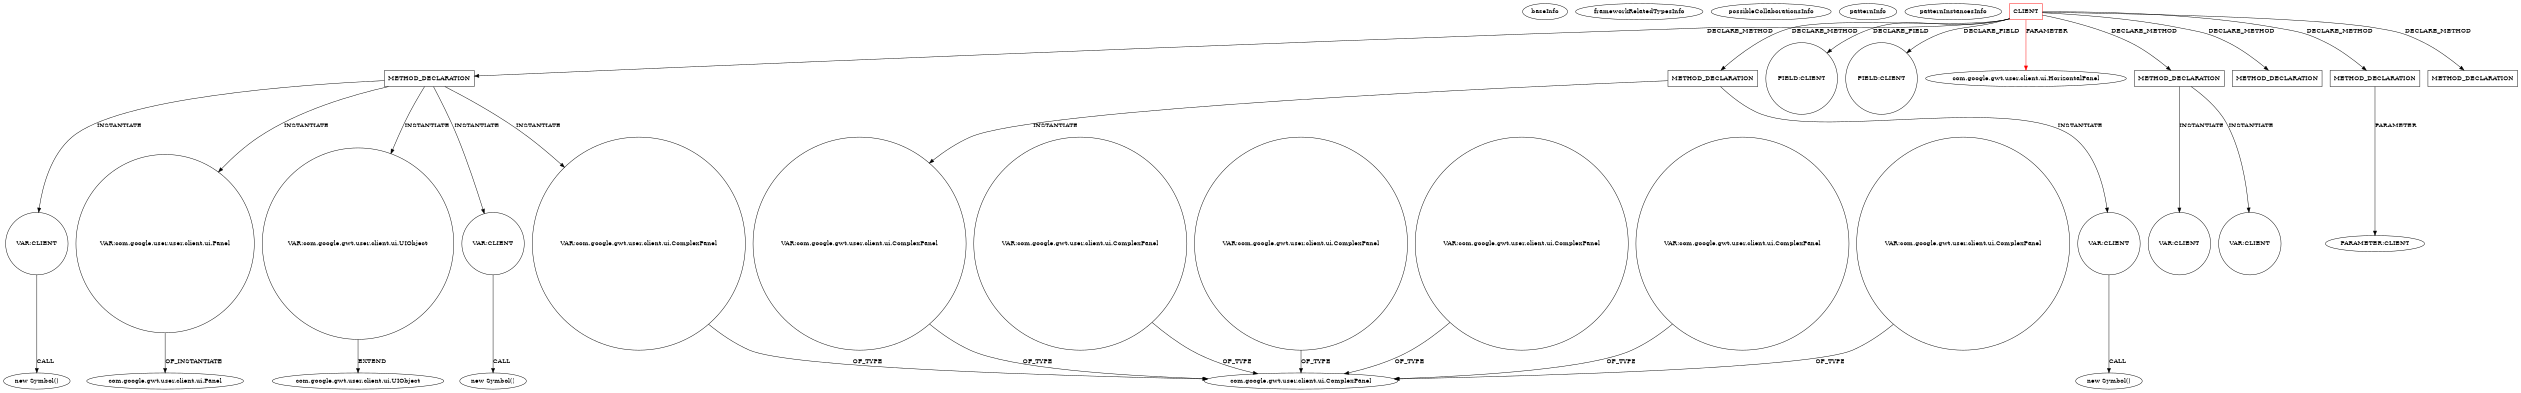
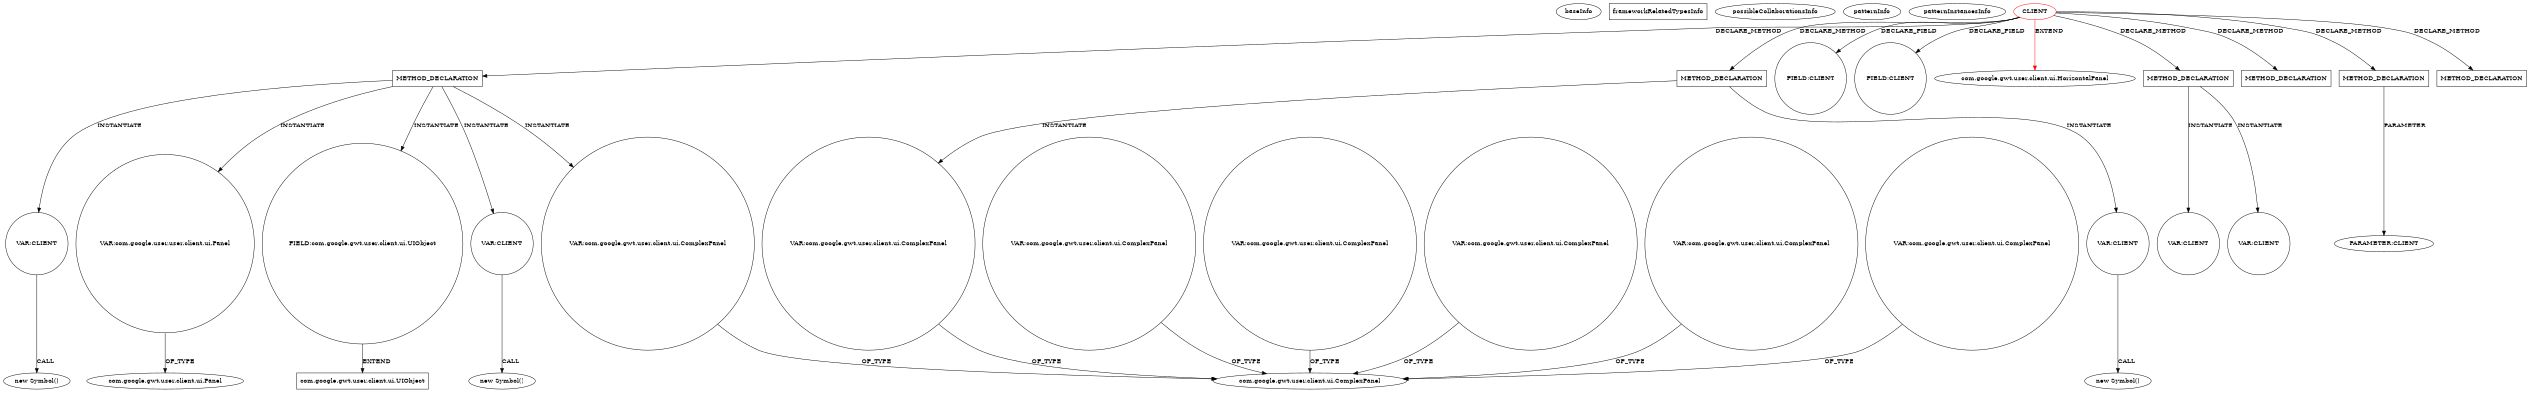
node "frameworkRelatedTypesInfo": shape ellipse -> box
node "CLIENT": shape box -> ellipse
edge "CLIENT" -> "com.google.gwt.user.client.ui.HorizontalPanel": label "PARAMETER" -> "EXTEND"
node "VAR:com.google.gwt.user.client.ui.UIObject": label "VAR:com.google.gwt.user.client.ui.UIObject" -> "FIELD:com.google.gwt.user.client.ui.UIObject"
edge "VAR:com.google.user.user.client.ui.Panel" -> "com.google.gwt.user.client.ui.Panel": label "OF_INSTANTIATE" -> "OF_TYPE"
node "com.google.gwt.user.client.ui.UIObject": shape ellipse -> box
